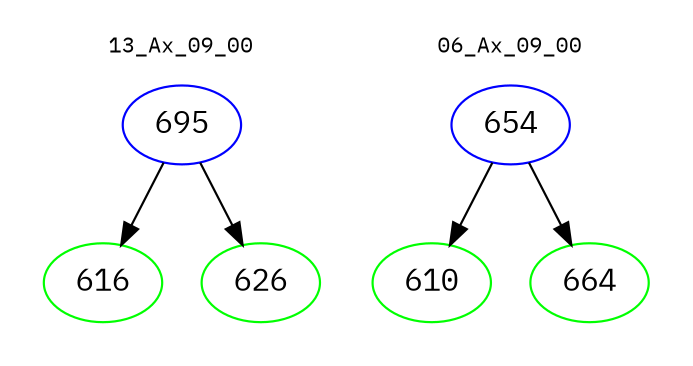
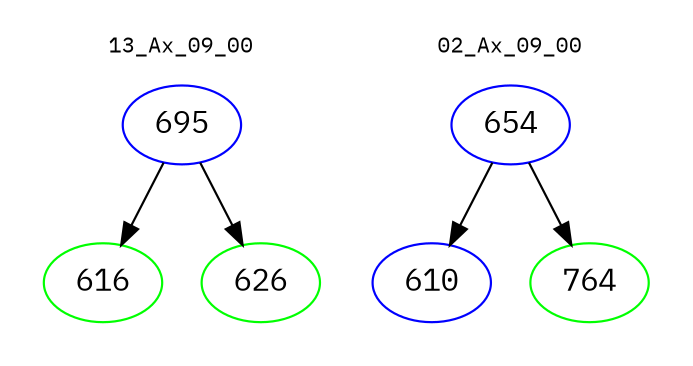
cluster "06_Ax_09_00": label "06_Ax_09_00" -> "02_Ax_09_00"
node "610": color green -> blue
node "664": label "664" -> "764"
